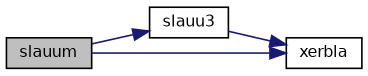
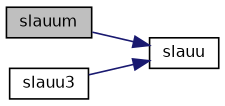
edge "slauum" -> "slauu3": removed
node "xerbla": label "xerbla" -> "slauu"
